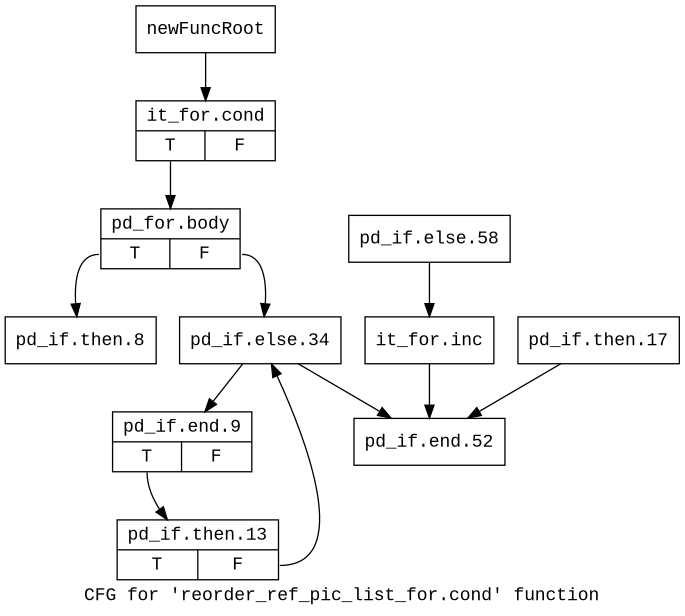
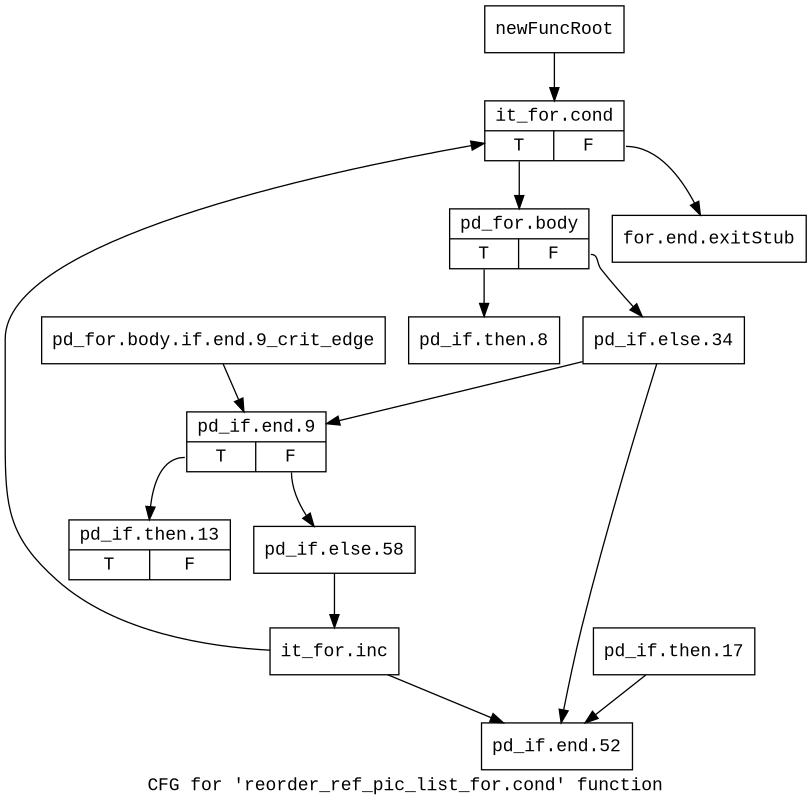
node "for.end.exitStub": added
edge "it_for.inc" -> "it_for.cond": added
node "pd_for.body.if.end.9_crit_edge": added
edge "pd_if.then.13" -> "pd_if.else.34": removed
edge "pd_if.end.9" -> "pd_if.else.58": added
